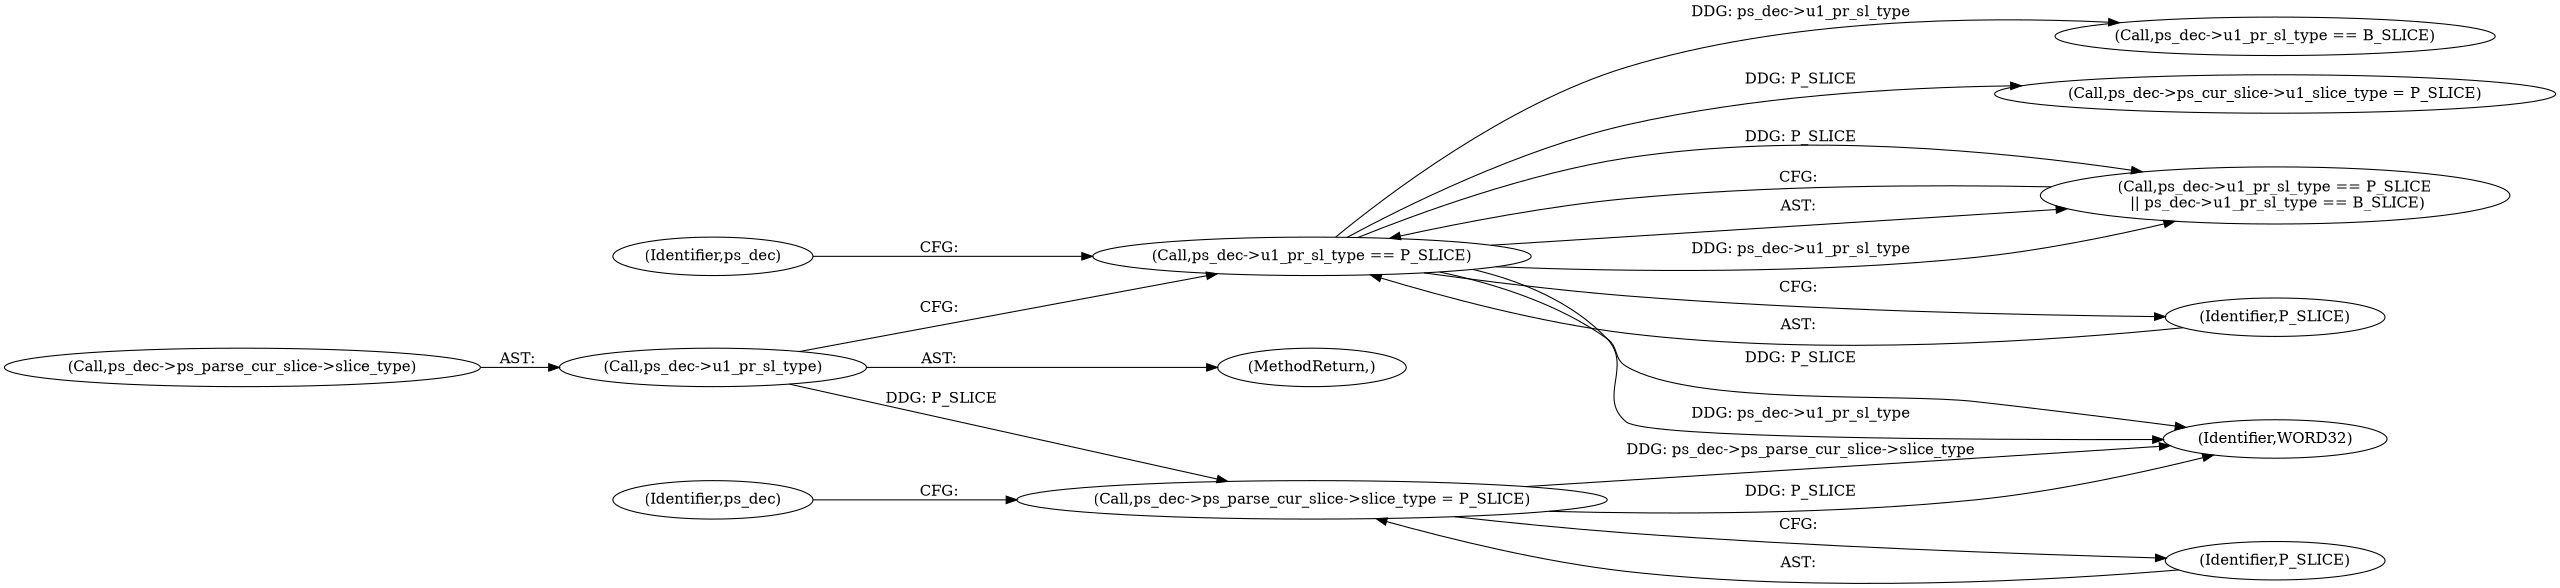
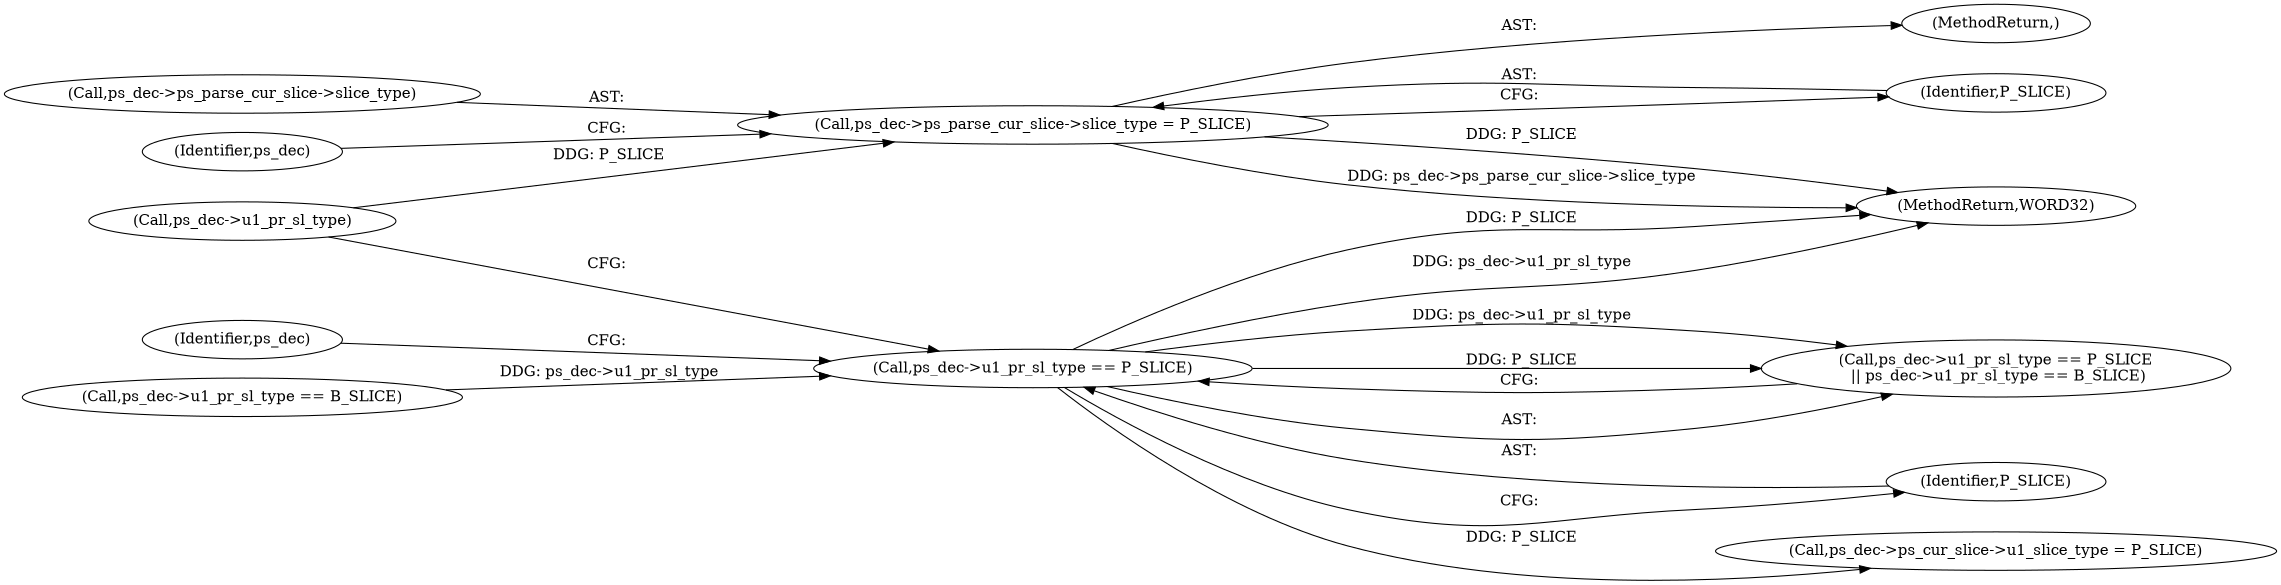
edge "(Call,ps_dec->u1_pr_sl_type == P_SLICE)" -> "(Call,ps_dec->u1_pr_sl_type == B_SLICE)": reversed
edge "(Call,ps_dec->ps_parse_cur_slice->slice_type)" -> "(Call,ps_dec->u1_pr_sl_type)": now "(Call,ps_dec->ps_parse_cur_slice->slice_type)" -> "(Call,ps_dec->ps_parse_cur_slice->slice_type = P_SLICE)"
edge "(Call,ps_dec->u1_pr_sl_type)" -> "(MethodReturn,)": now "(Call,ps_dec->ps_parse_cur_slice->slice_type = P_SLICE)" -> "(MethodReturn,)"
node "(Identifier,WORD32)": label "(Identifier,WORD32)" -> "(MethodReturn,WORD32)"
